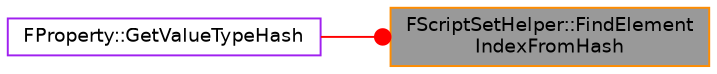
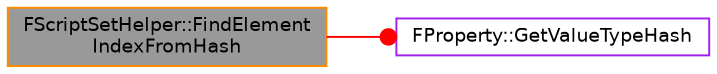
edge "FProperty::GetValueTypeHash" -> "FScriptSetHelper::FindElement IndexFromHash": reversed
